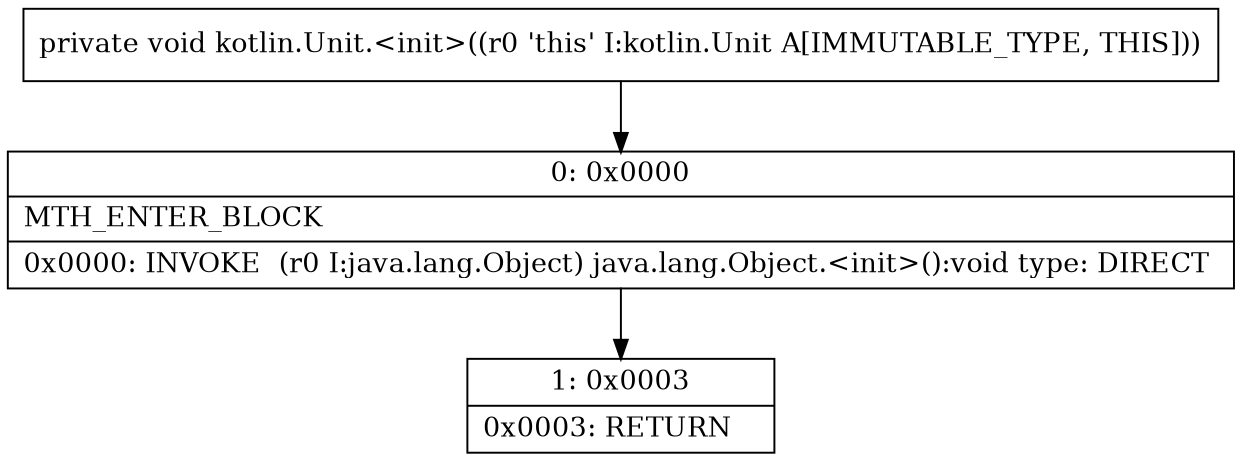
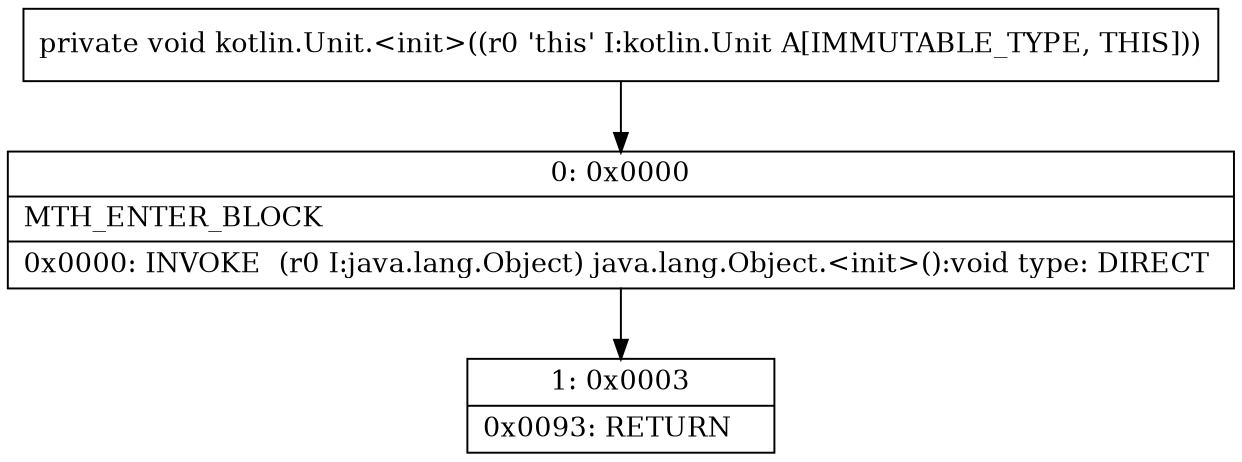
node "1: 0x0003": text "0x0003: RETURN" -> "0x0093: RETURN"
